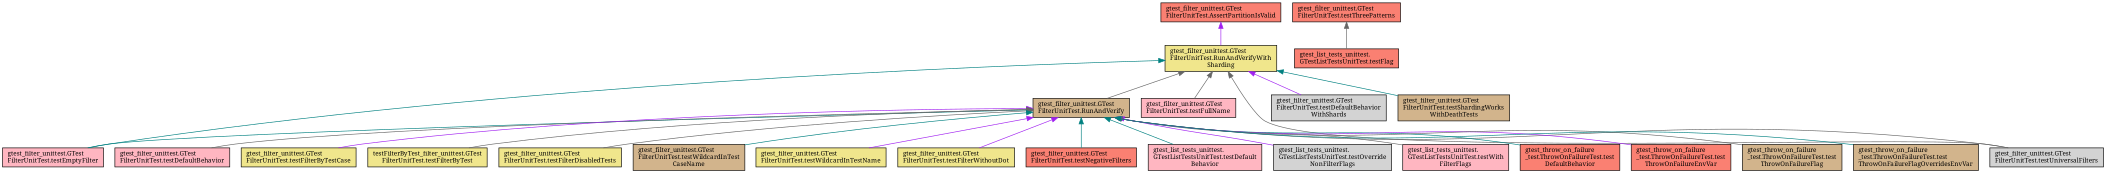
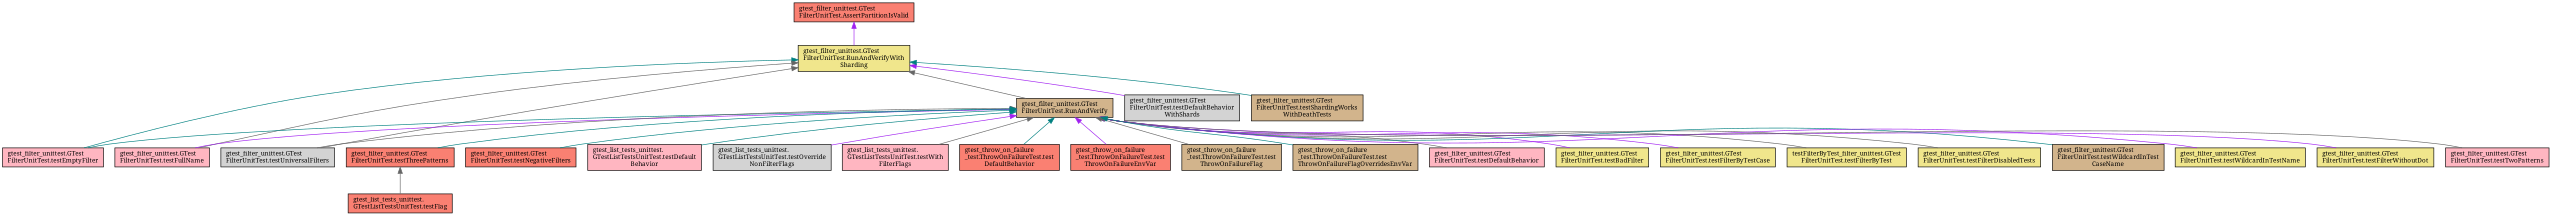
edge "gtest_filter_unittest.GTest FilterUnitTest.testThreePatterns" -> "gtest_filter_unittest.GTest FilterUnitTest.RunAndVerify": added
edge "gtest_filter_unittest.GTest FilterUnitTest.testFullName" -> "gtest_filter_unittest.GTest FilterUnitTest.RunAndVerify": added
node "gtest_filter_unittest.GTest FilterUnitTest.testBadFilter": added
node "gtest_filter_unittest.GTest FilterUnitTest.testTwoPatterns": added
